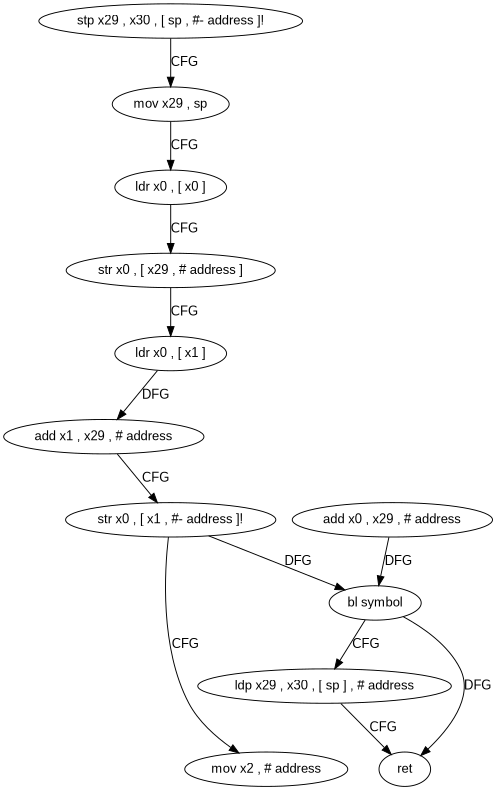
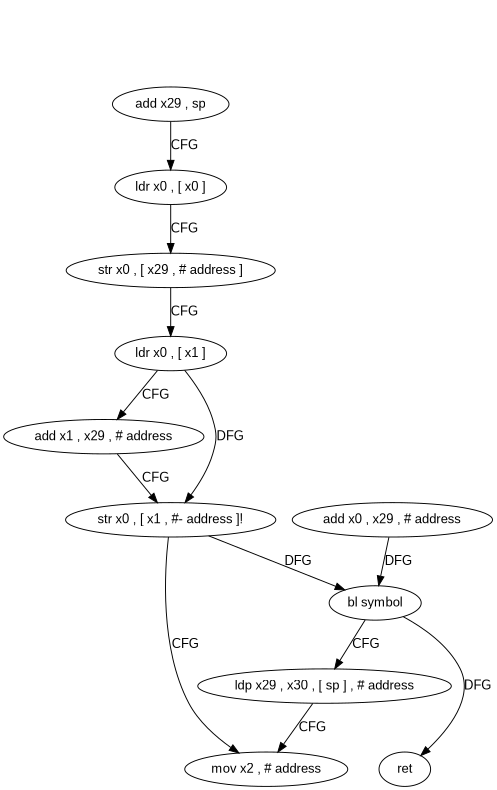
node "stp x29 , x30 , [ sp , #- address ]!": removed
node "mov x29 , sp": label "mov x29 , sp" -> "add x29 , sp"
edge "ldr x0 , [ x1 ]" -> "add x1 , x29 , # address": label "DFG" -> "CFG"
edge "ldr x0 , [ x1 ]" -> "str x0 , [ x1 , #- address ]!": added, label "DFG"
edge "ldp x29 , x30 , [ sp ] , # address" -> "ret": now "ldp x29 , x30 , [ sp ] , # address" -> "mov x2 , # address"
